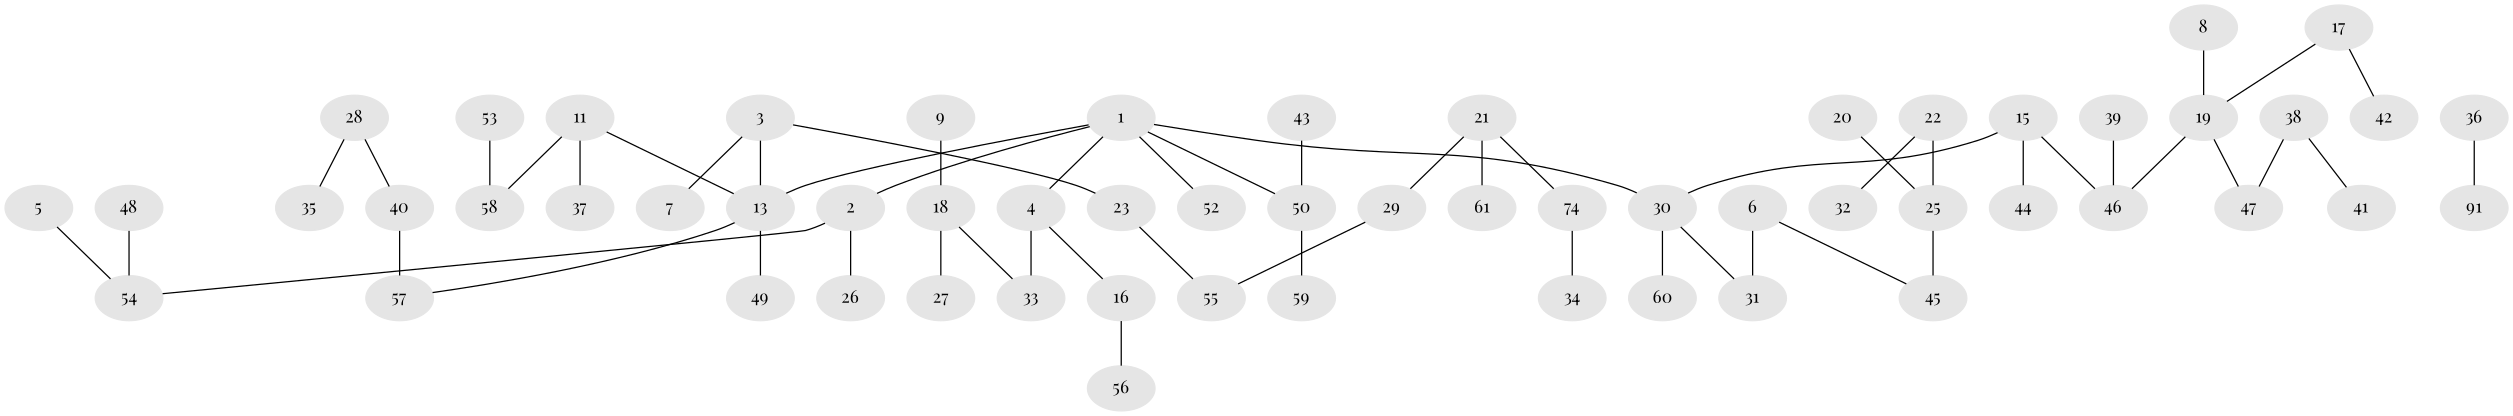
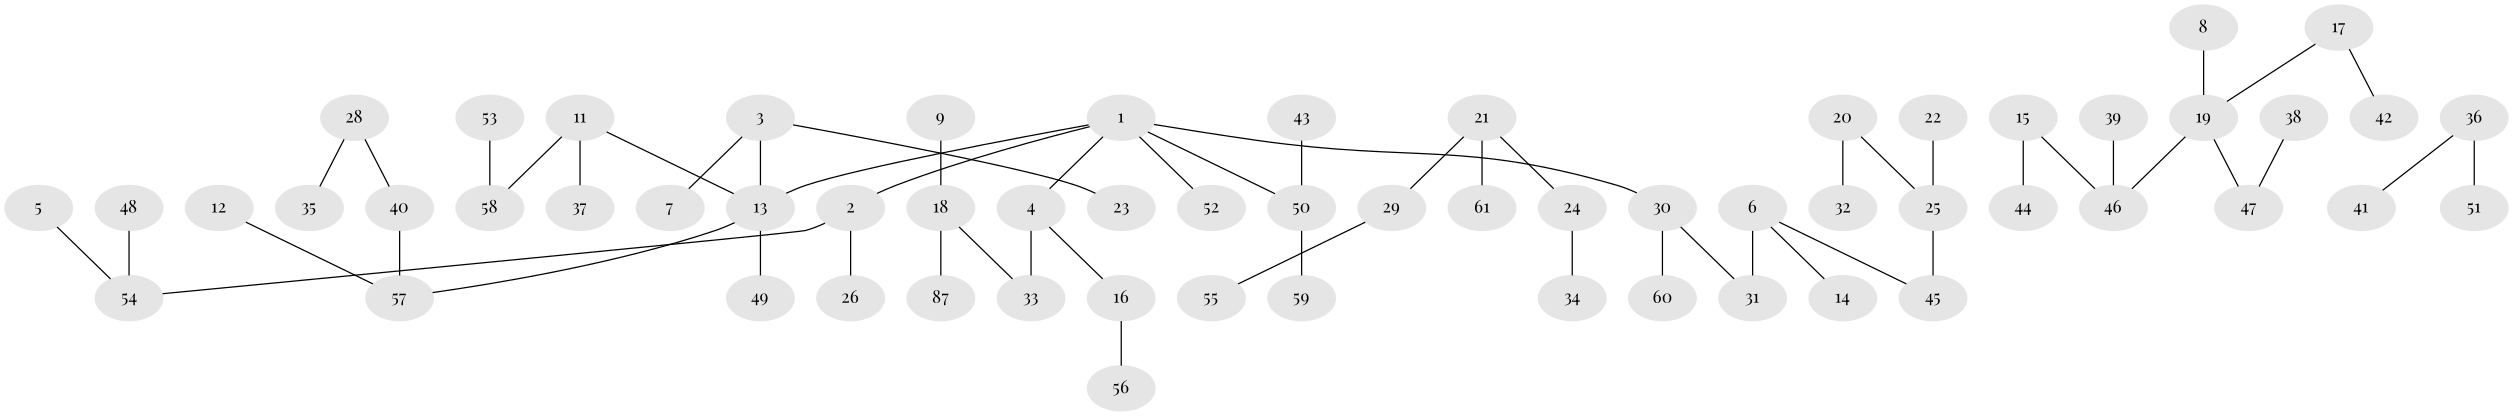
edge "15" -- "30": removed
edge "38" -- "41": now "36" -- "41"
edge "22" -- "32": now "20" -- "32"
node "12": added
node "74": label "74" -> "24"
node "91": label "91" -> "51"
edge "23" -- "55": removed
node "27": label "27" -> "87"
node "14": added
